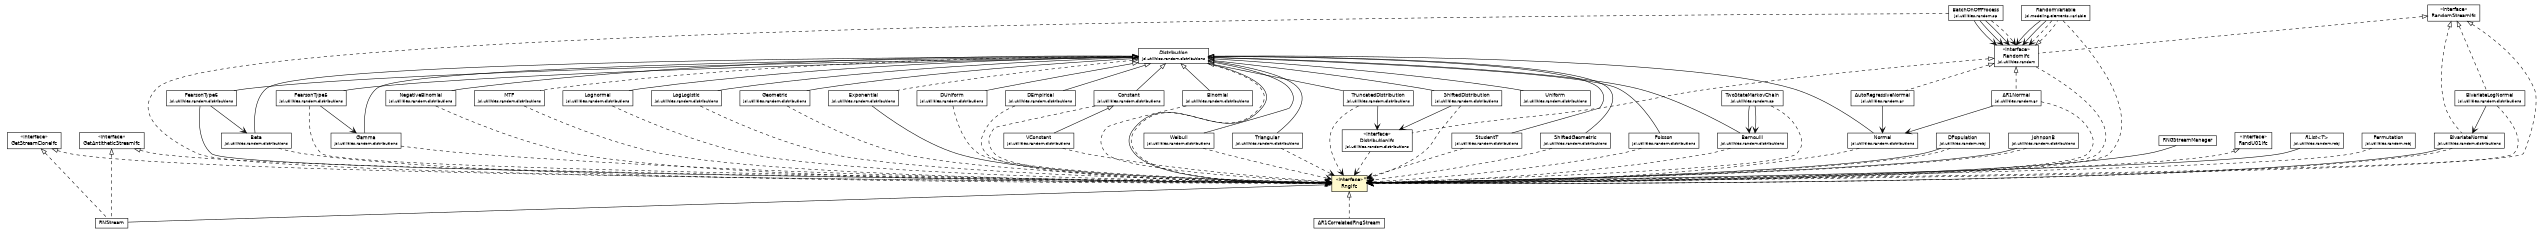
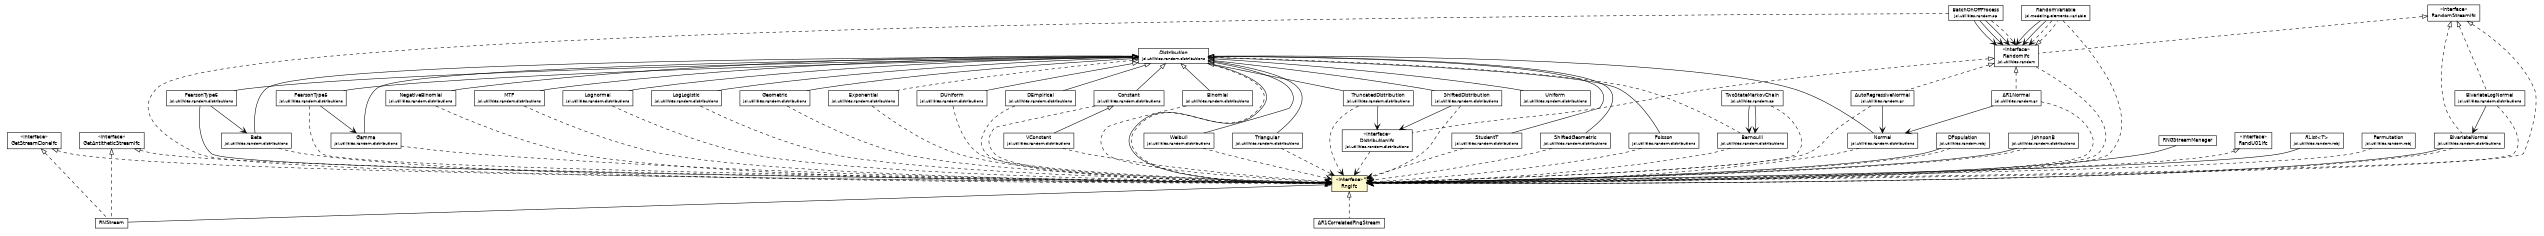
edge "Bernoulli" -> "Distribution": style solid -> dashed
edge "MTP" -> "Distribution": style dashed -> solid
edge "Exponential" -> "RngIfc": style solid -> dashed
edge "AutoRegressiveNormal" -> "RngIfc": added
